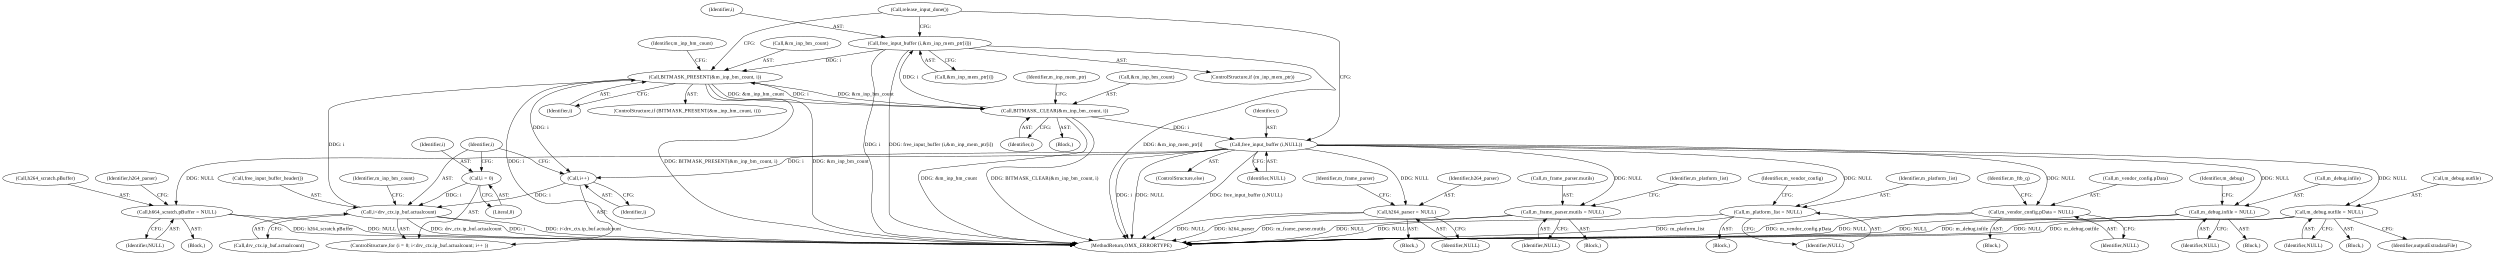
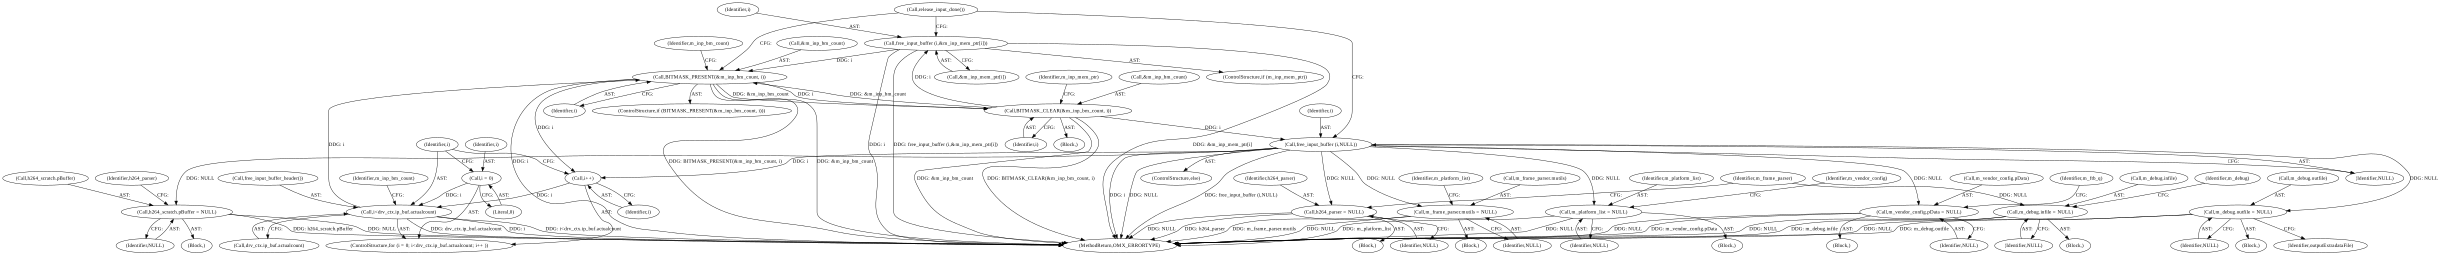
edge "(Call,free_input_buffer (i,NULL))" -> "(Call,m_debug.infile = NULL)": now "(Identifier,m_frame_parser)" -> "(Call,m_debug.infile = NULL)"
node "(Call,h664_scratch.pBuffer = NULL)": label "(Call,h664_scratch.pBuffer = NULL)" -> "(Call,h264_scratch.pBuffer = NULL)"
